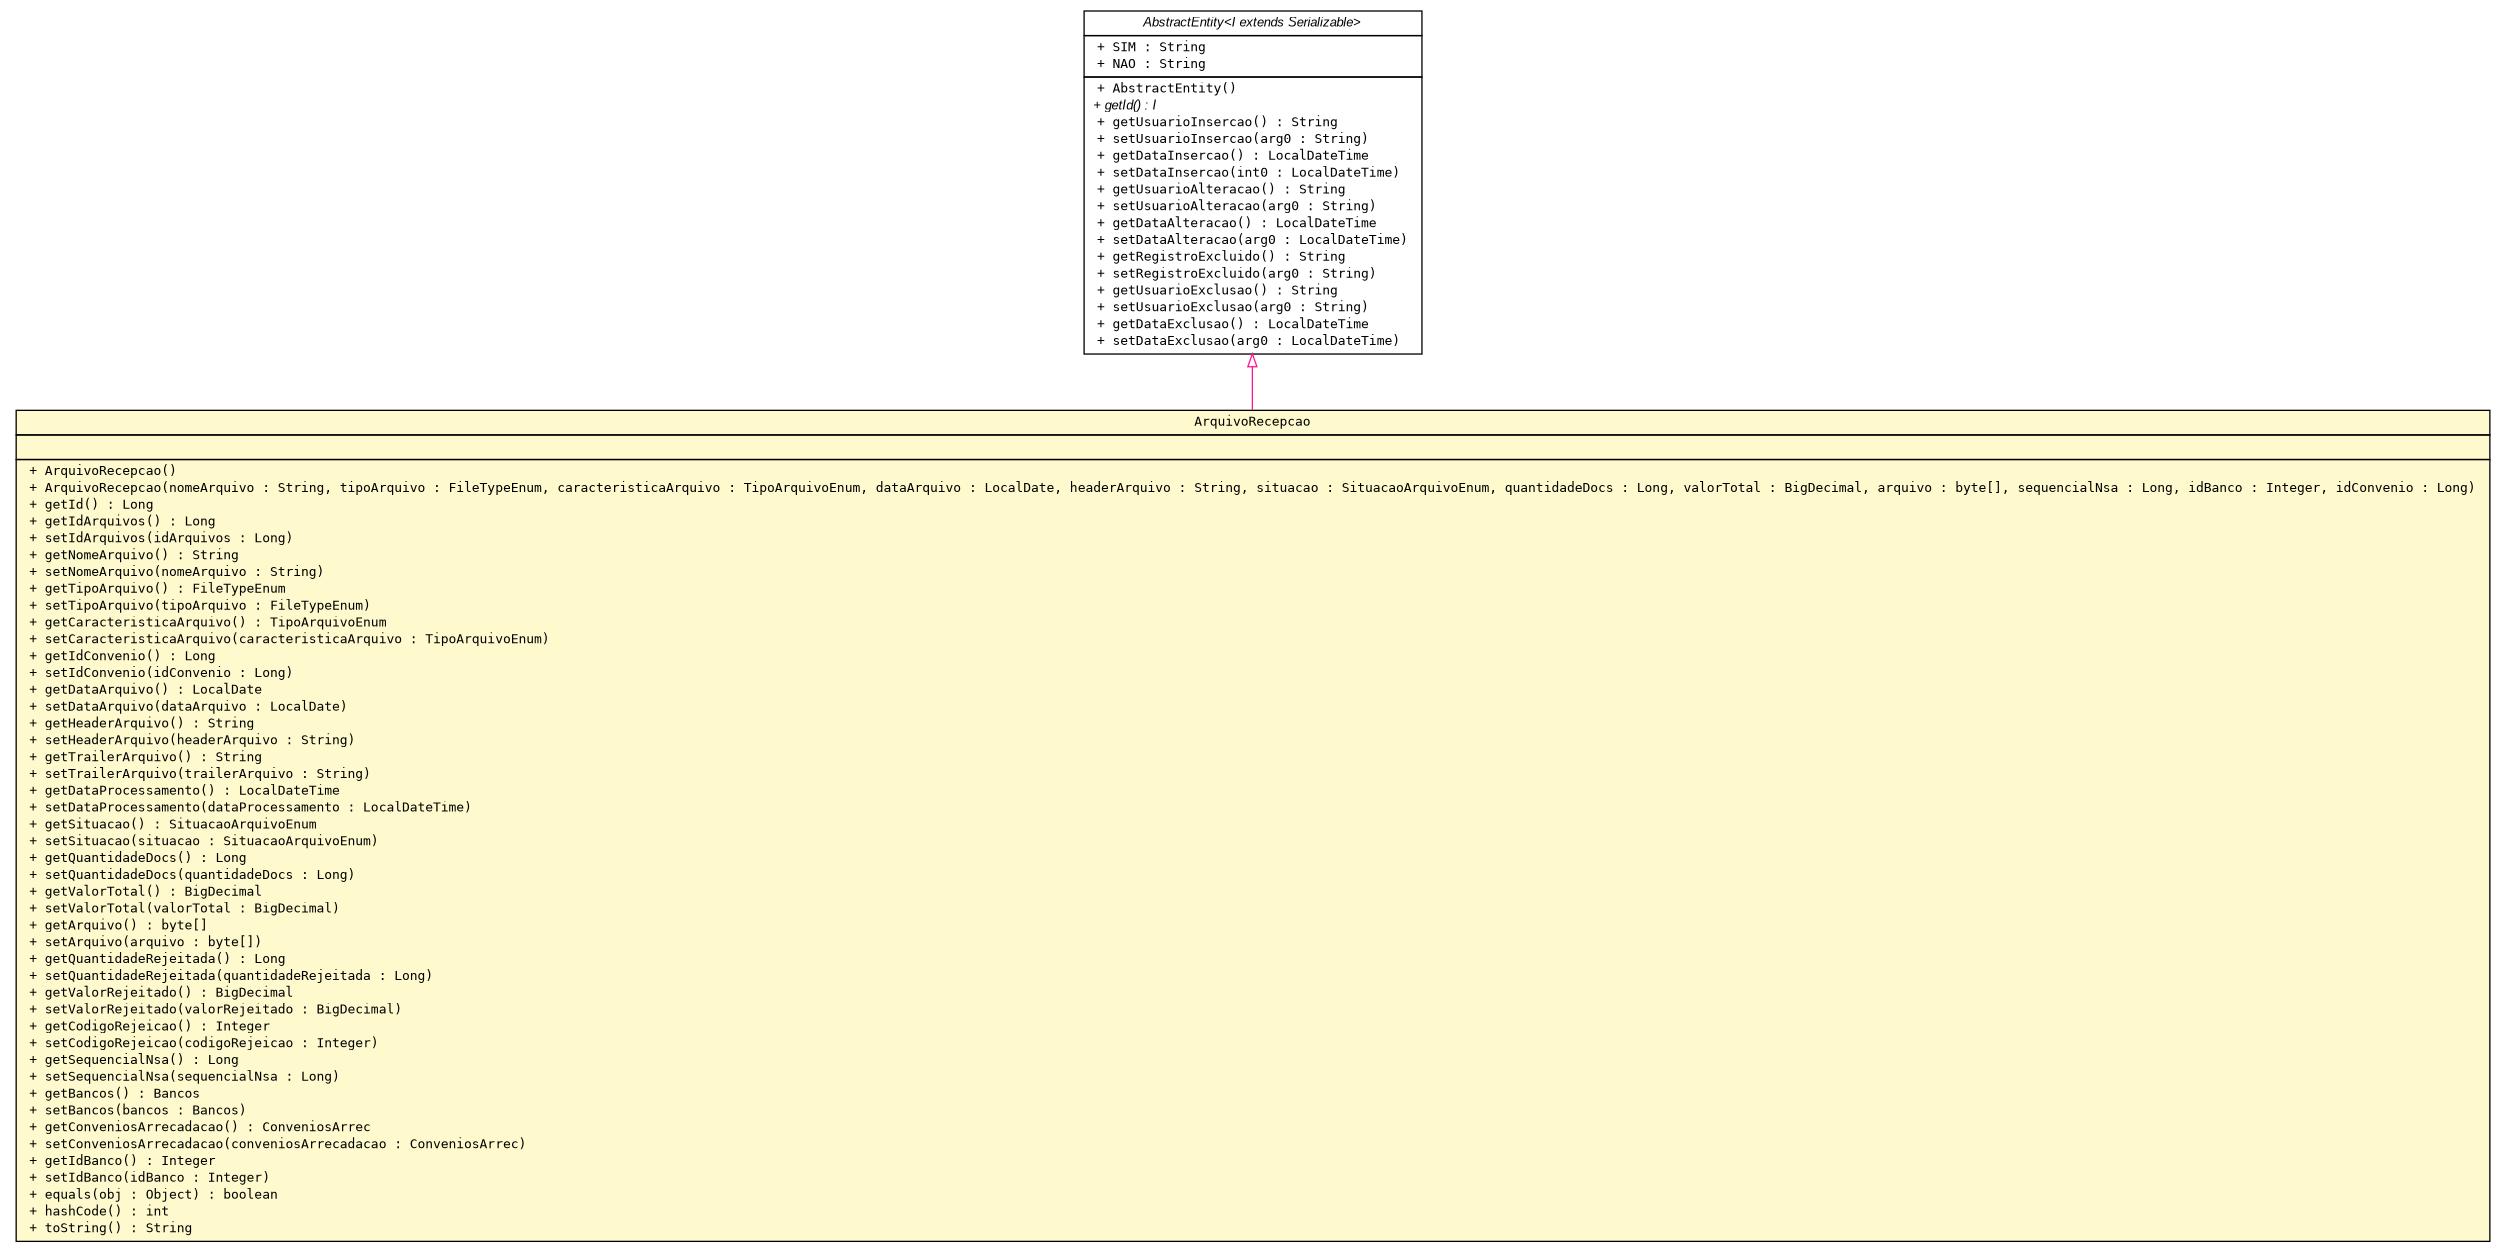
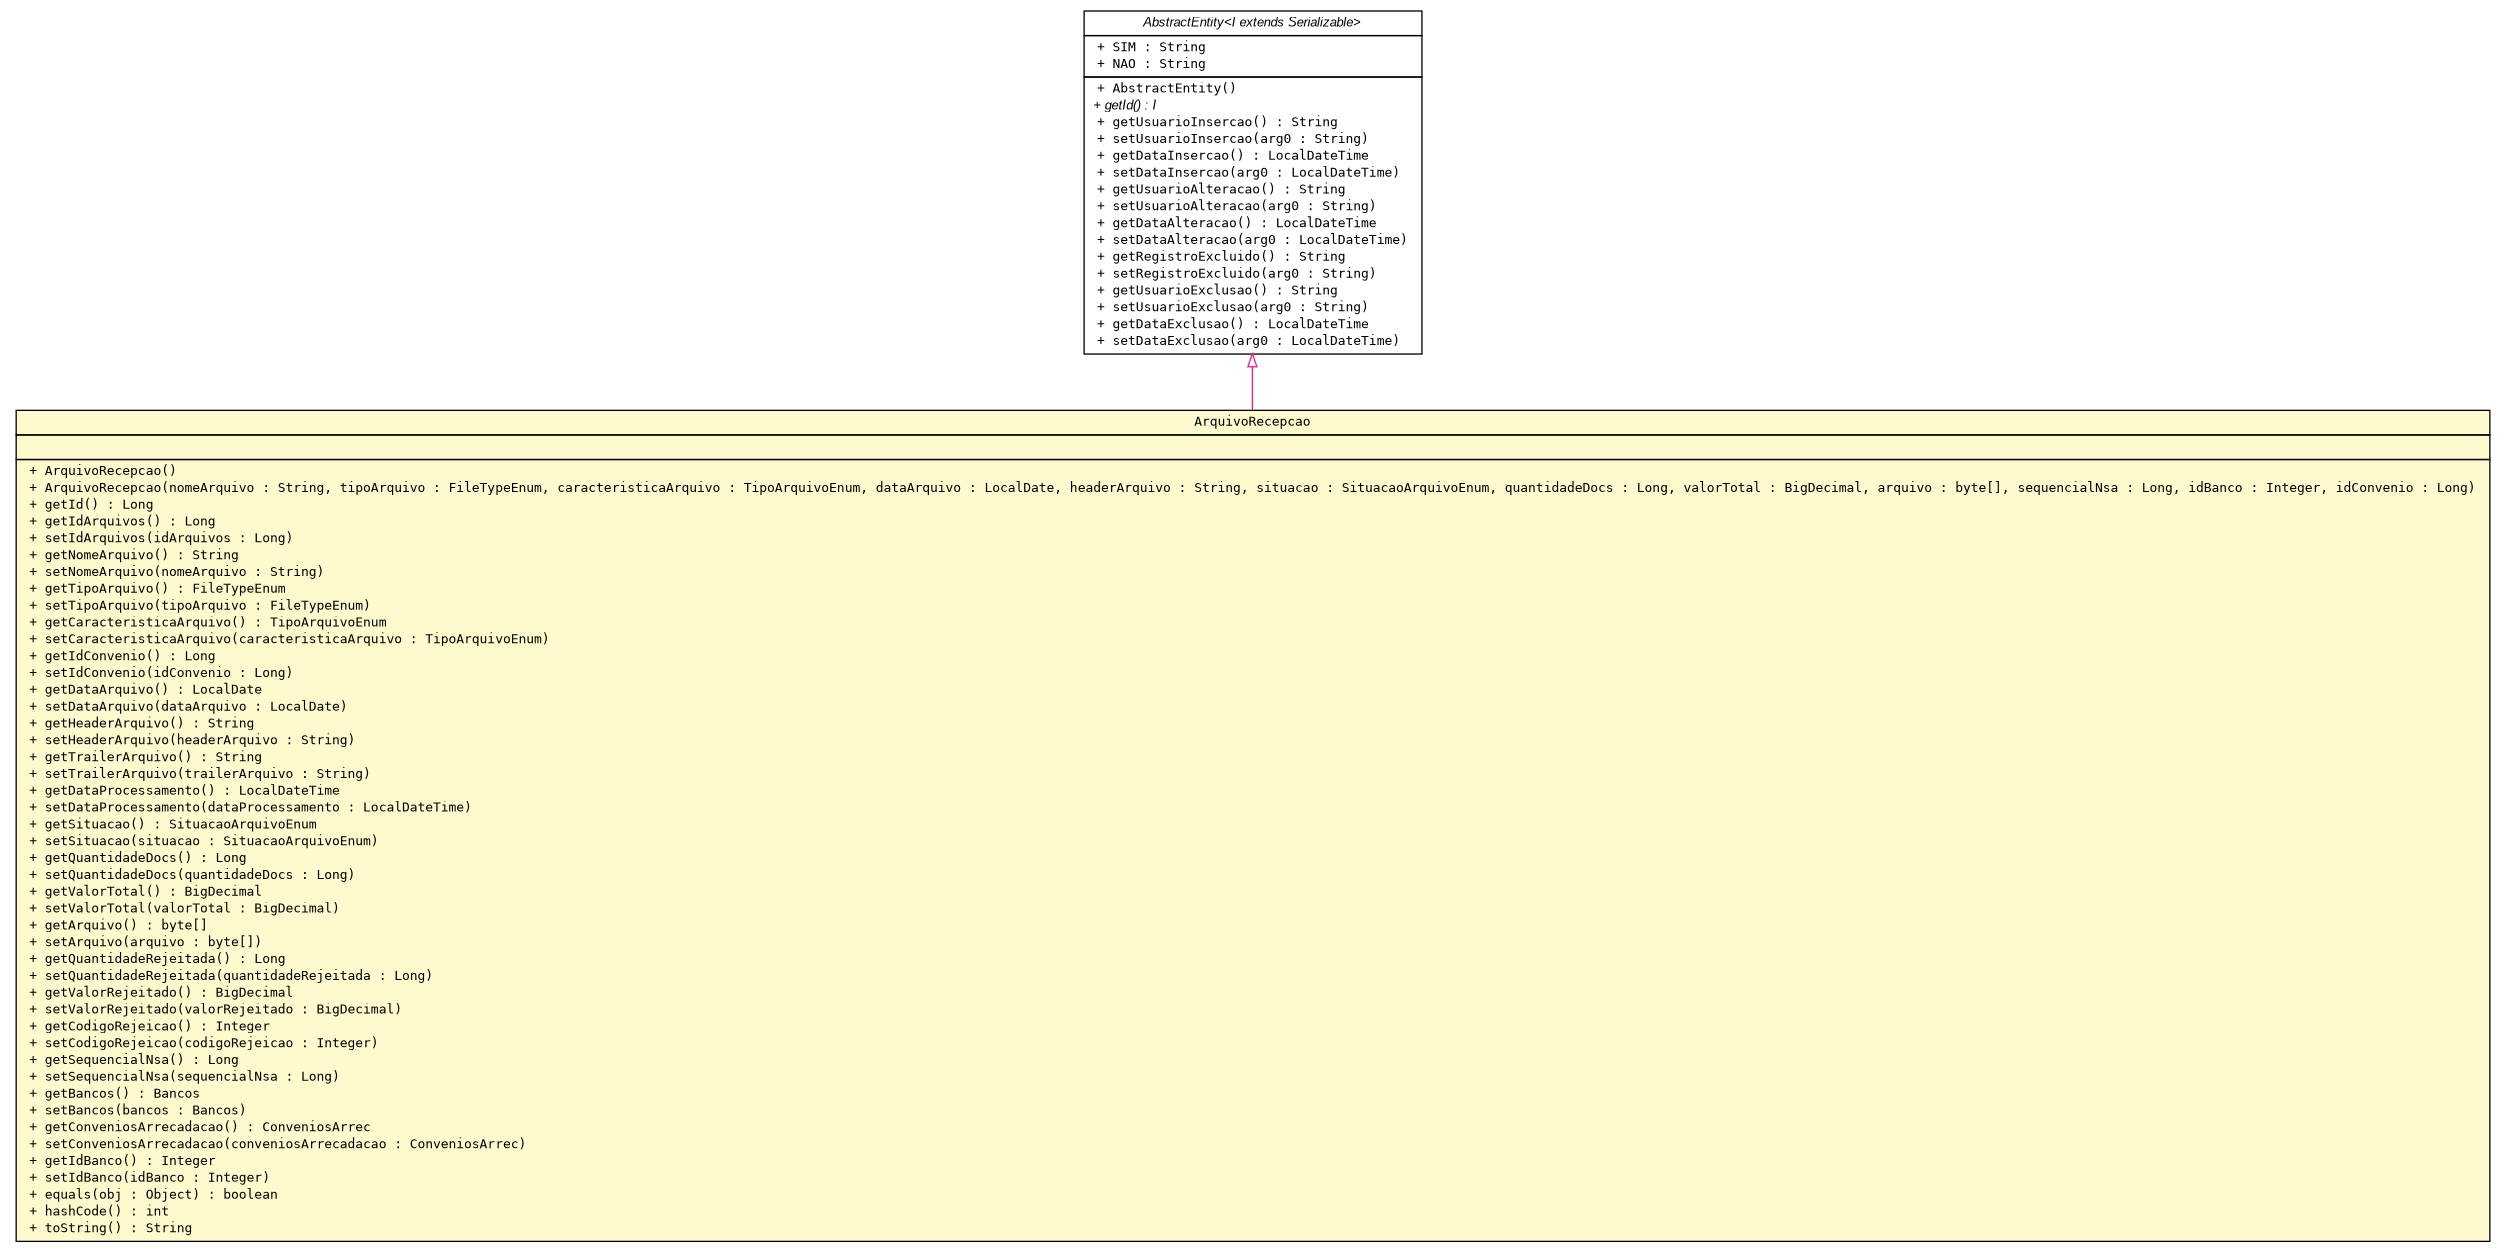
node "AbstractEntity<I extends Serializable>": text "+ setDataInsercao(int0 : LocalDateTime)" -> "+ setDataInsercao(arg0 : LocalDateTime)"
